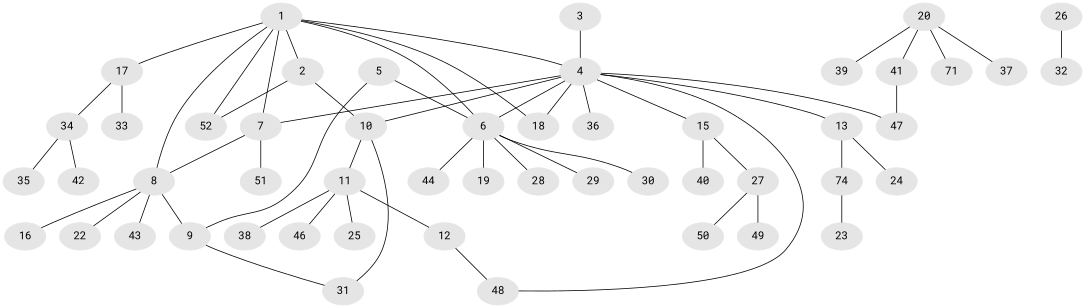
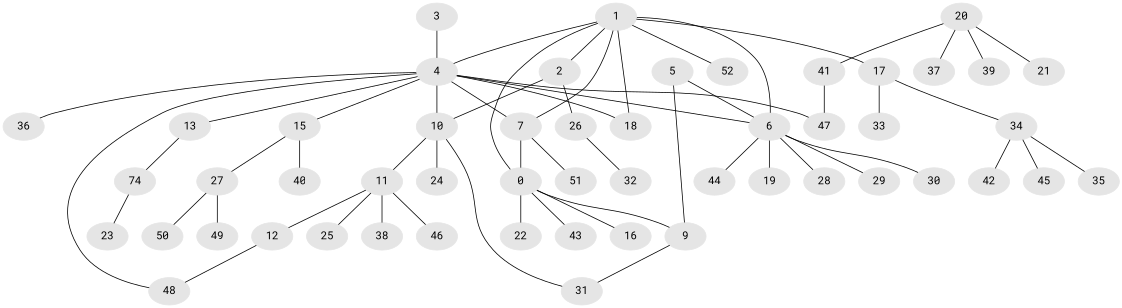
node "71": label "71" -> "21"
edge "2" -- "52": now "2" -- "26"
edge "13" -- "24": now "10" -- "24"
node "8": label "8" -> "0"
node "45": added
